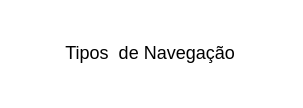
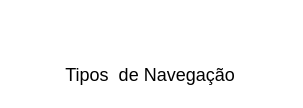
node "Tipos de Navegação": moved (151, 53) -> (151, 76)
